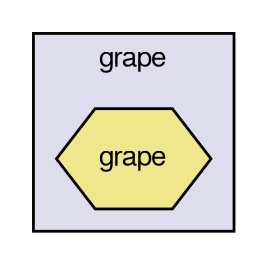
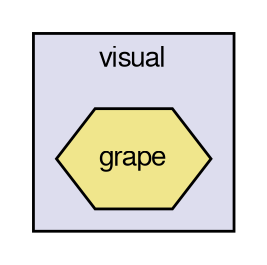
cluster "grape": label "grape" -> "visual"
